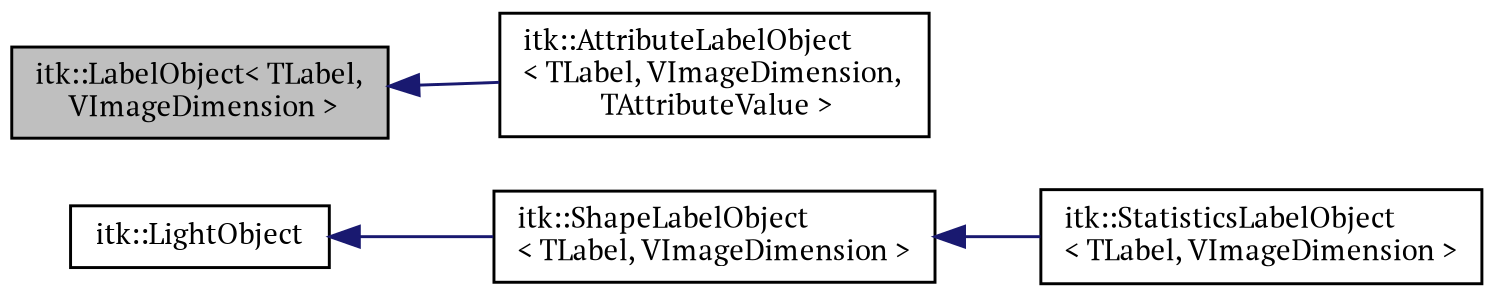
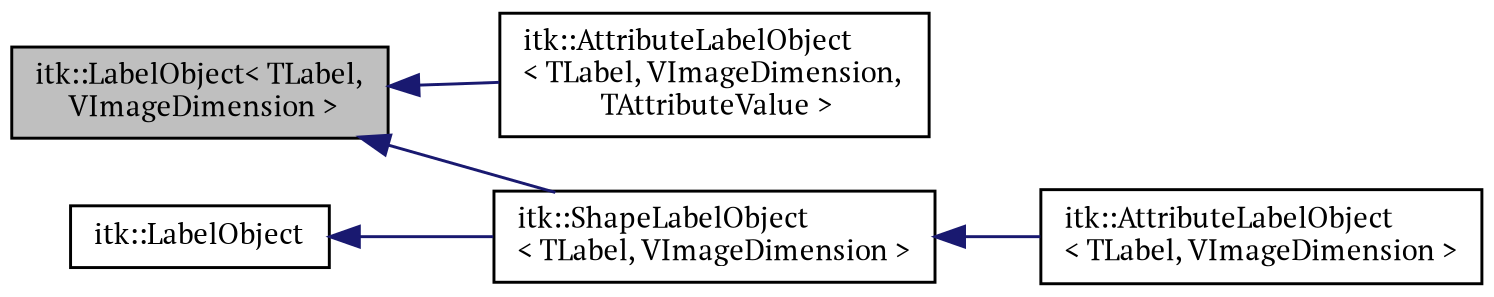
edge "itk::ShapeLabelObject < TLabel, VImageDimension >" -> "itk::LabelObject< TLabel, VImageDimension >": added
node "itk::LightObject": label "itk::LightObject" -> "itk::LabelObject"
node "itk::StatisticsLabelObject < TLabel, VImageDimension >": label "itk::StatisticsLabelObject < TLabel, VImageDimension >" -> "itk::AttributeLabelObject < TLabel, VImageDimension >"
